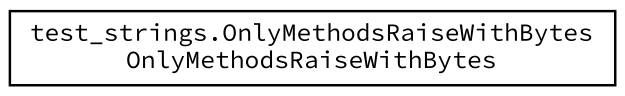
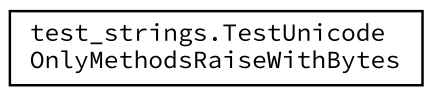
node "test_strings.OnlyMethodsRaiseWithBytes OnlyMethodsRaiseWithBytes": label "test_strings.OnlyMethodsRaiseWithBytes OnlyMethodsRaiseWithBytes" -> "test_strings.TestUnicode OnlyMethodsRaiseWithBytes"
